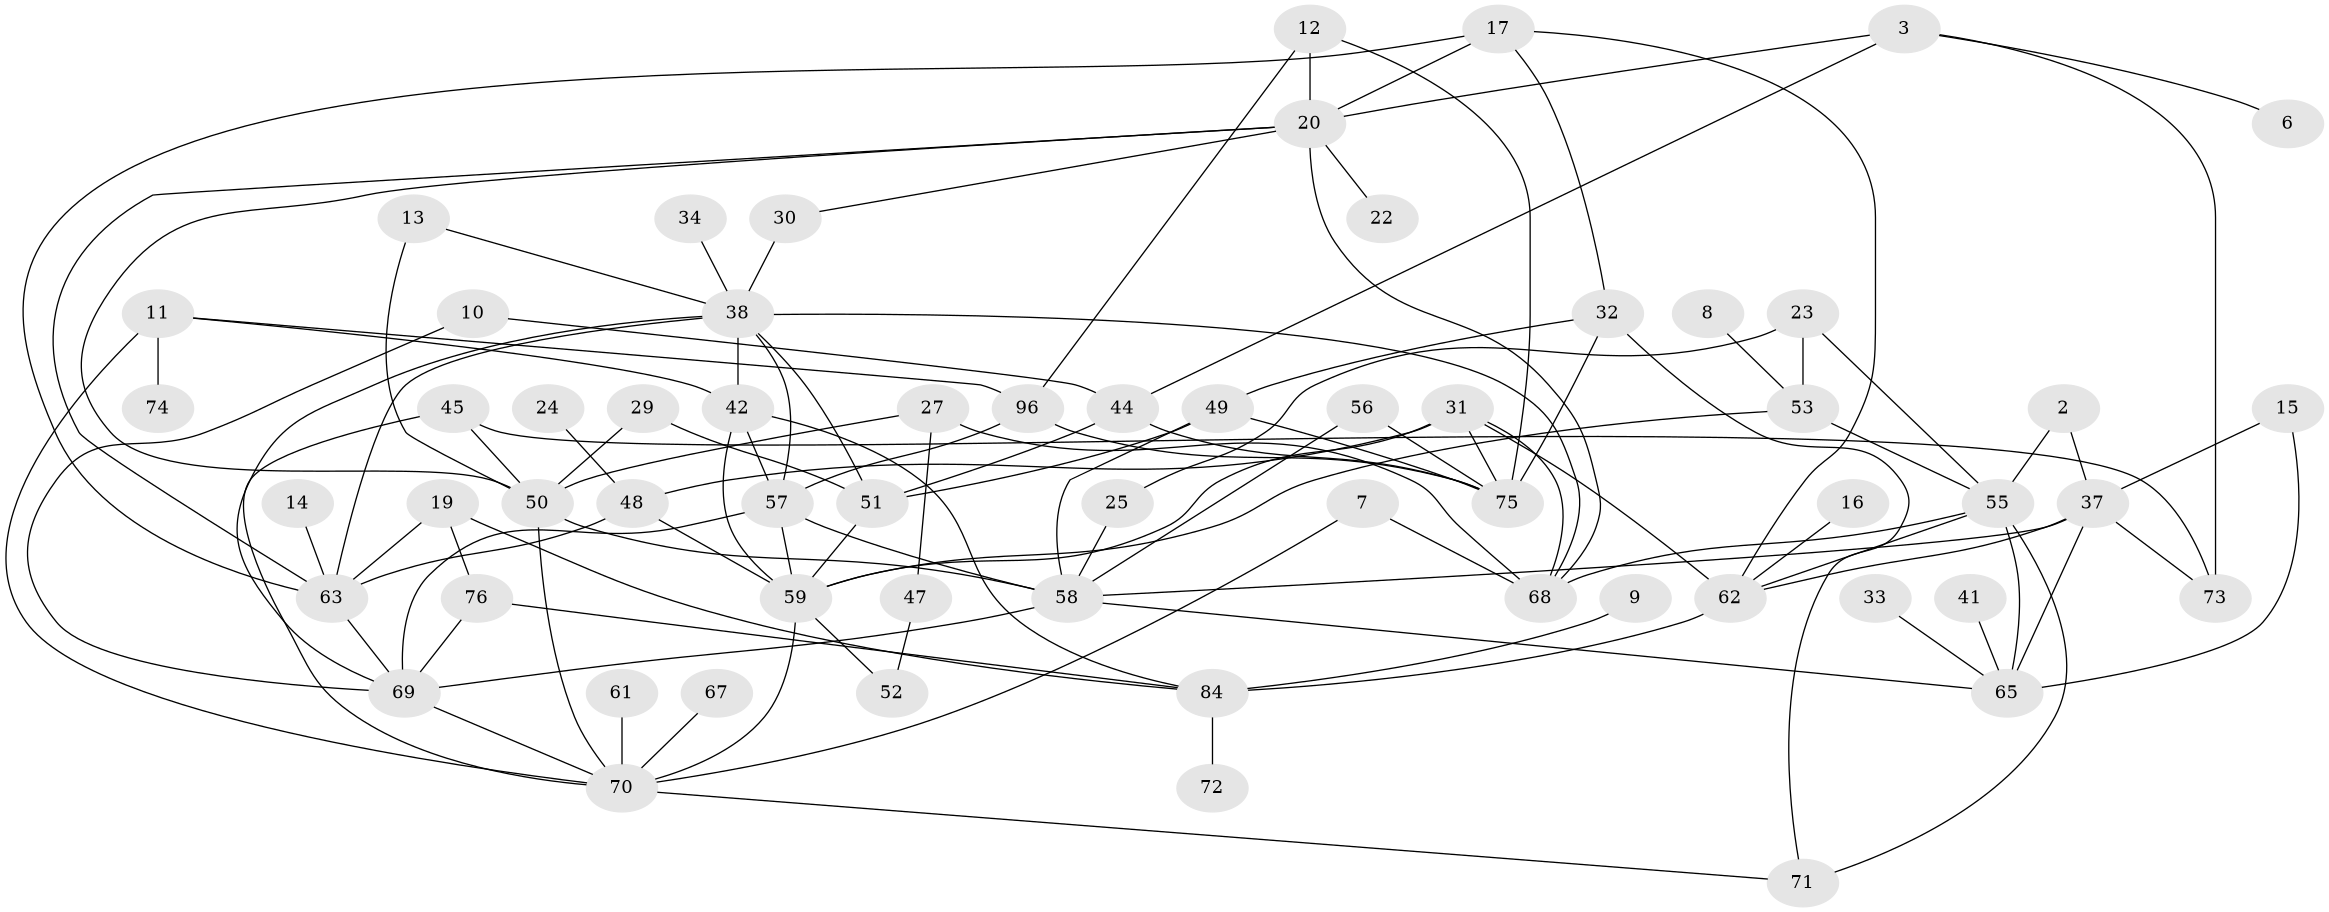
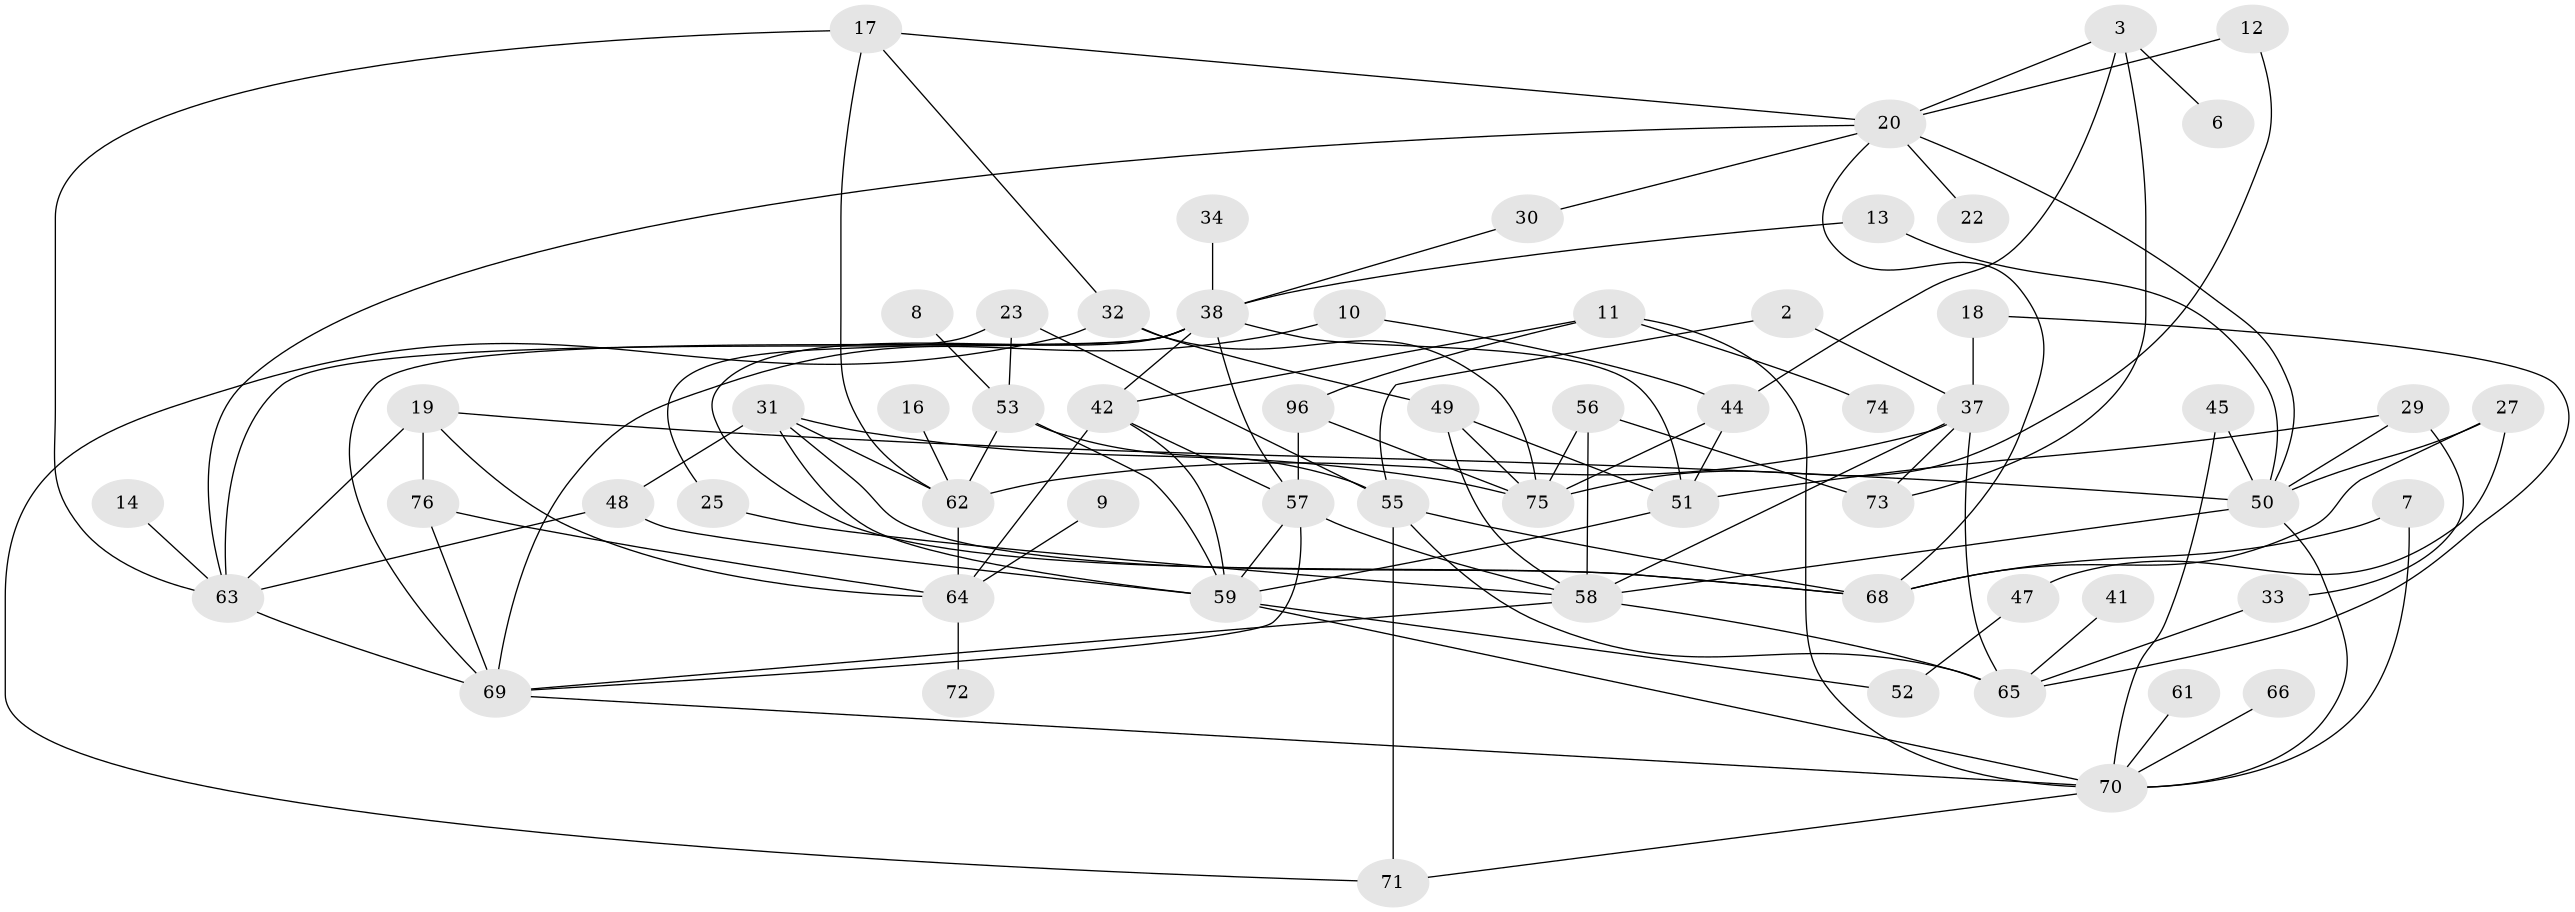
edge "12" -- "96": removed
node "24": removed
node "15": label "15" -> "18"
edge "45" -- "73": now "56" -- "73"
edge "19" -- "50": added
edge "29" -- "33": added
edge "55" -- "62": now "53" -- "62"
node "67": label "67" -> "66"
node "84": label "84" -> "64"
